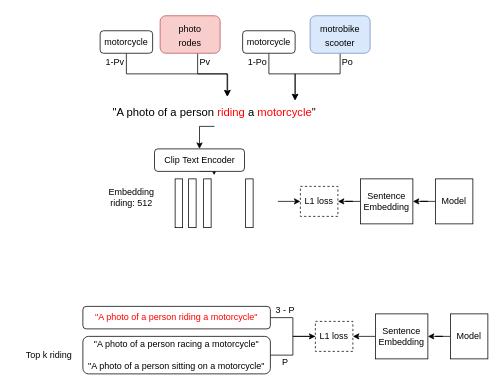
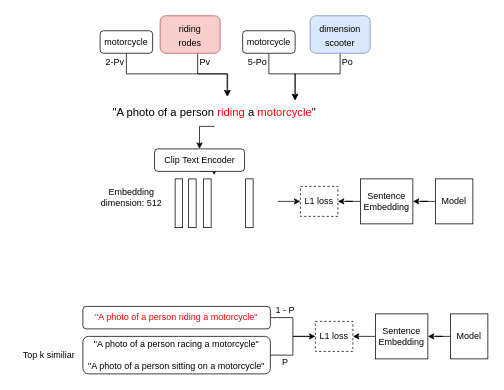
node "photo rodes": label "photo rodes" -> "riding rodes"
node "motrobike scooter": label "motrobike scooter" -> "dimension scooter"
node "1-Pv": label "1-Pv" -> "2-Pv"
node "1-Po": label "1-Po" -> "5-Po"
node "Embedding riding: 512": label "Embedding riding: 512" -> "Embedding dimension: 512"
node "3 - P": label "3 - P" -> "1 - P"
node "Top k riding": label "Top k riding" -> "Top k similiar"
